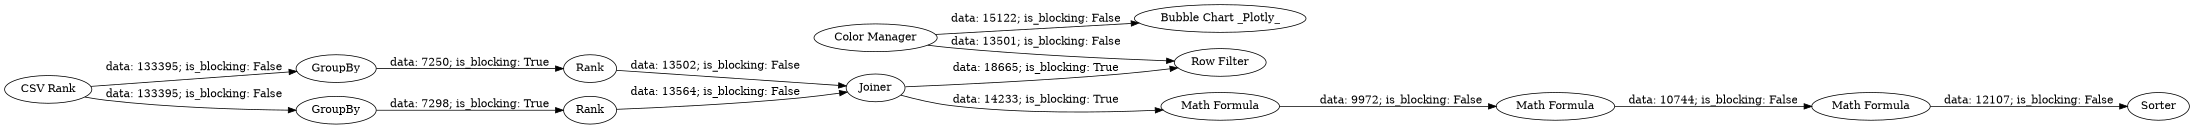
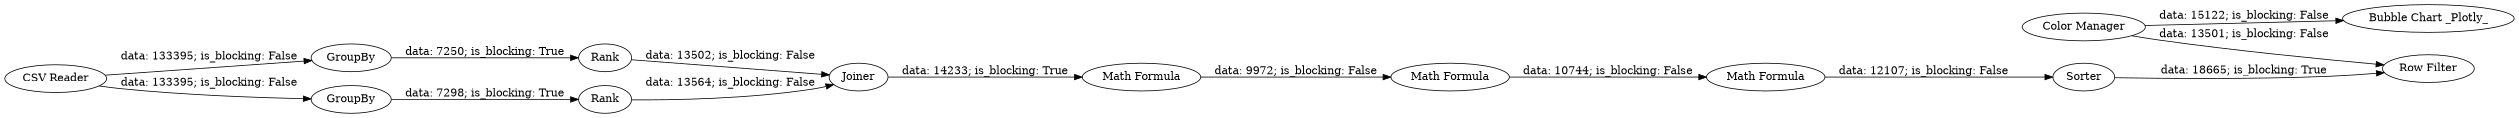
edge "Joiner" -> "Row Filter": now "Sorter" -> "Row Filter"
node "CSV Rank": label "CSV Rank" -> "CSV Reader"
